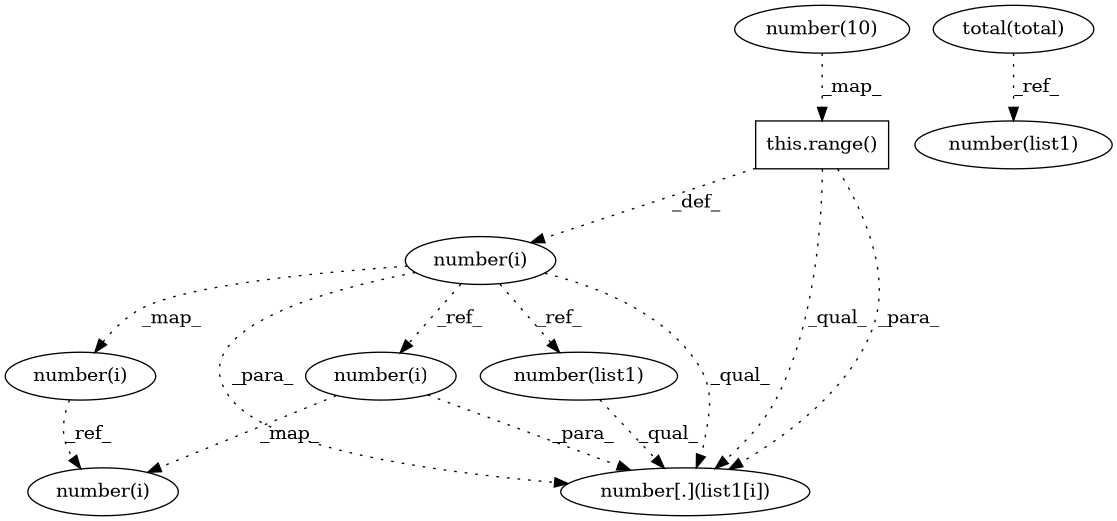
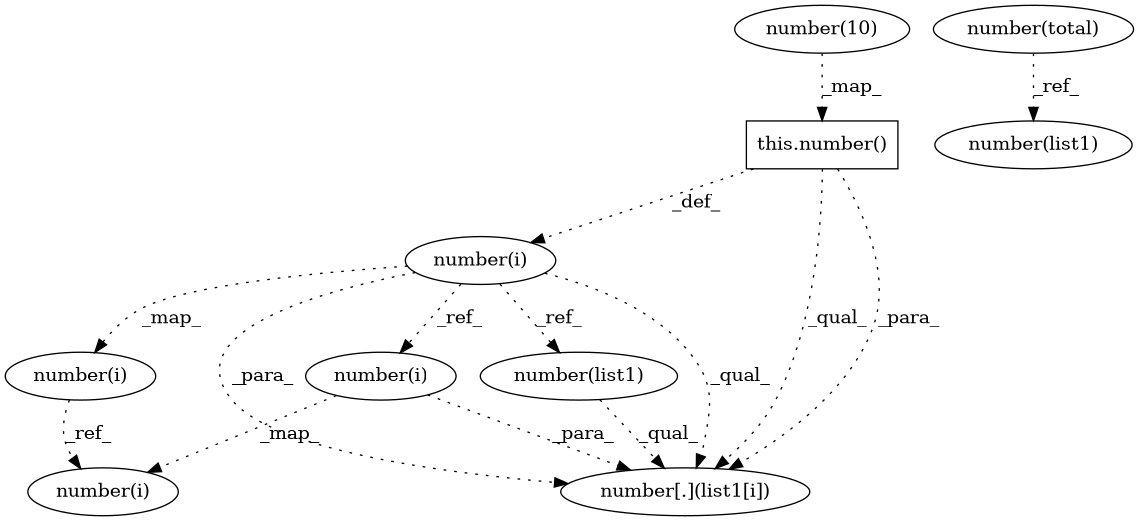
node "total(total)": label "total(total)" -> "number(total)"
node "this.range()": label "this.range()" -> "this.number()"
